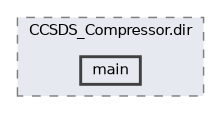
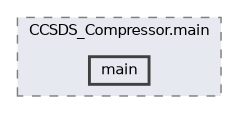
cluster "CCSDS_Compressor.dir": label "CCSDS_Compressor.dir" -> "CCSDS_Compressor.main"
